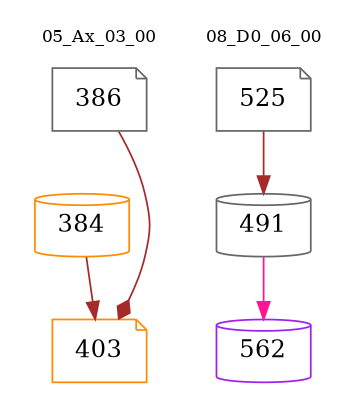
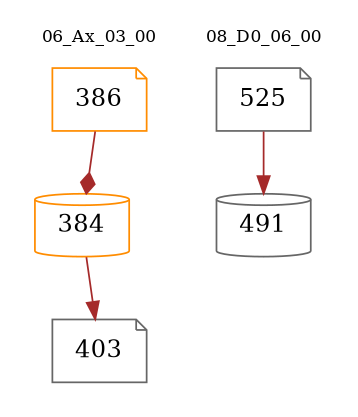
cluster "05_Ax_03_00": label "05_Ax_03_00" -> "06_Ax_03_00"
node "386": color gray40 -> darkorange
edge "386" -> "403": now "386" -> "384"
node "403": color darkorange -> gray40
node "562": removed
